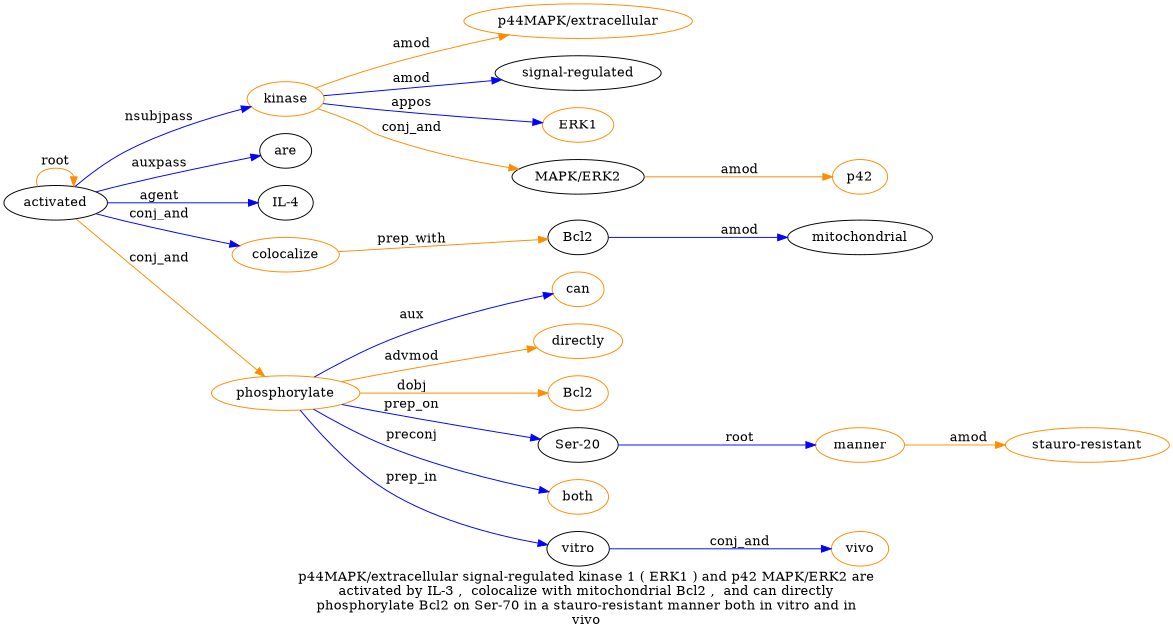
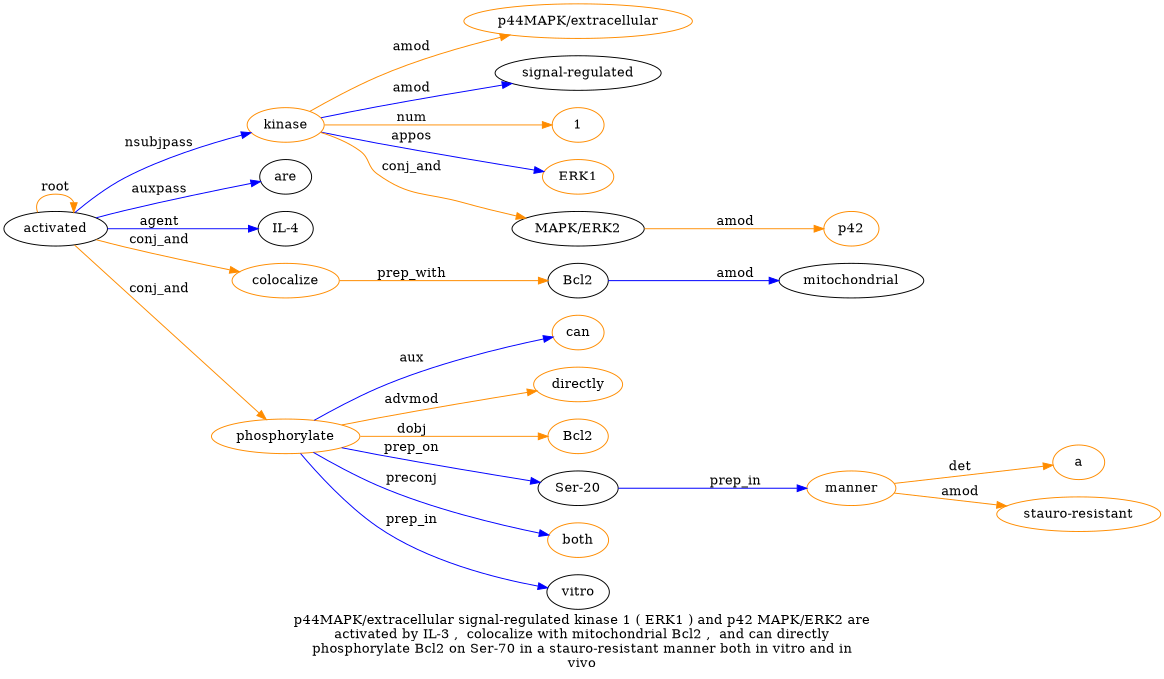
node "1": added
edge "activated" -> "colocalize": color blue -> darkorange
edge "Ser-20" -> "manner": label "root" -> "prep_in"
node "a": added
node "vivo": removed
